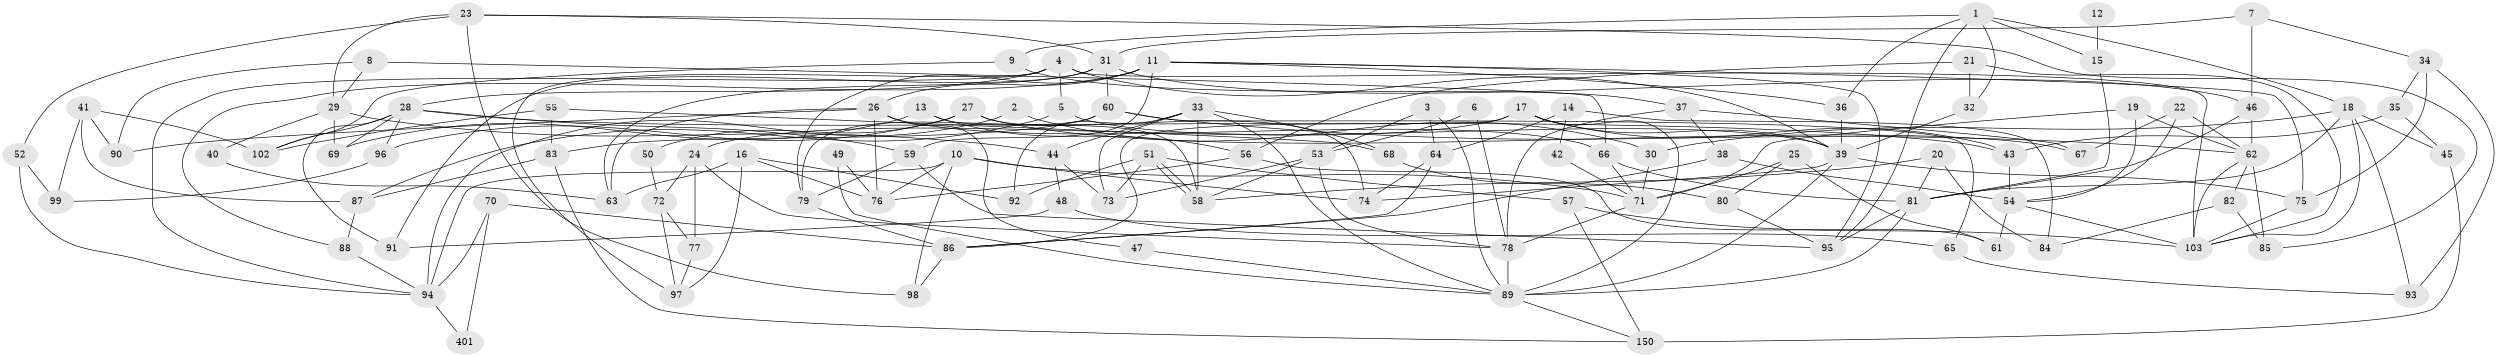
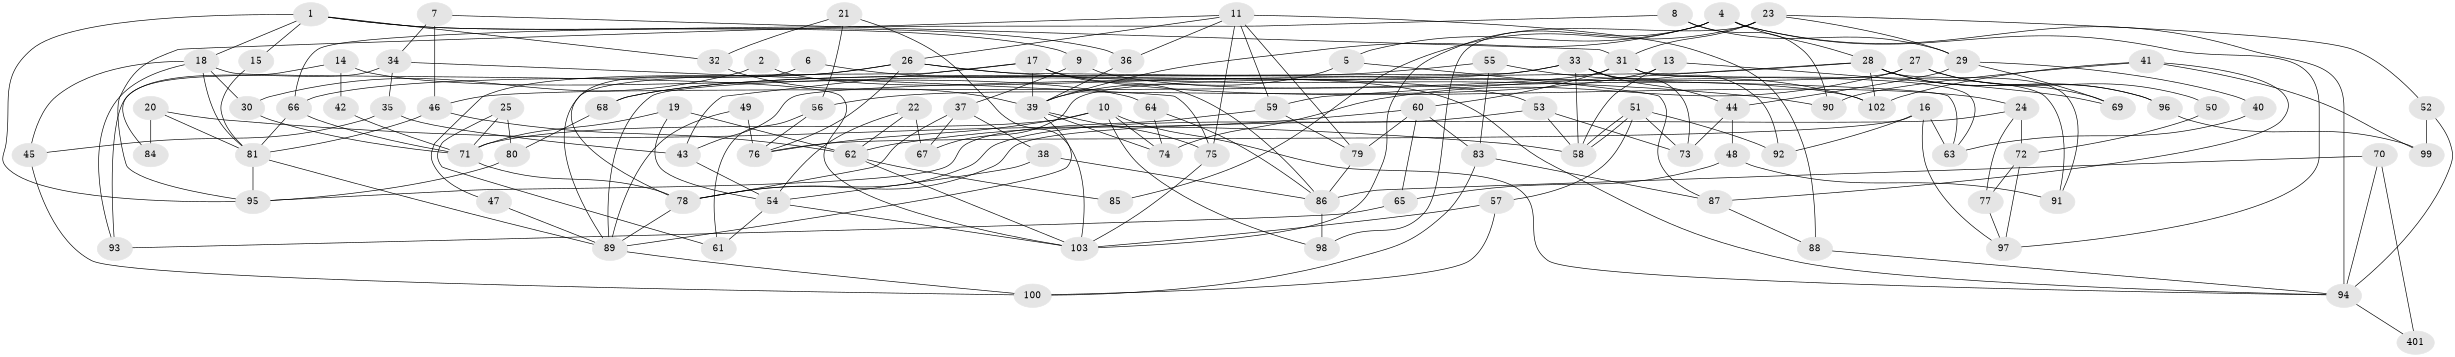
node "12": removed
node "3": removed
node "82": removed
node "150": label "150" -> "100"
